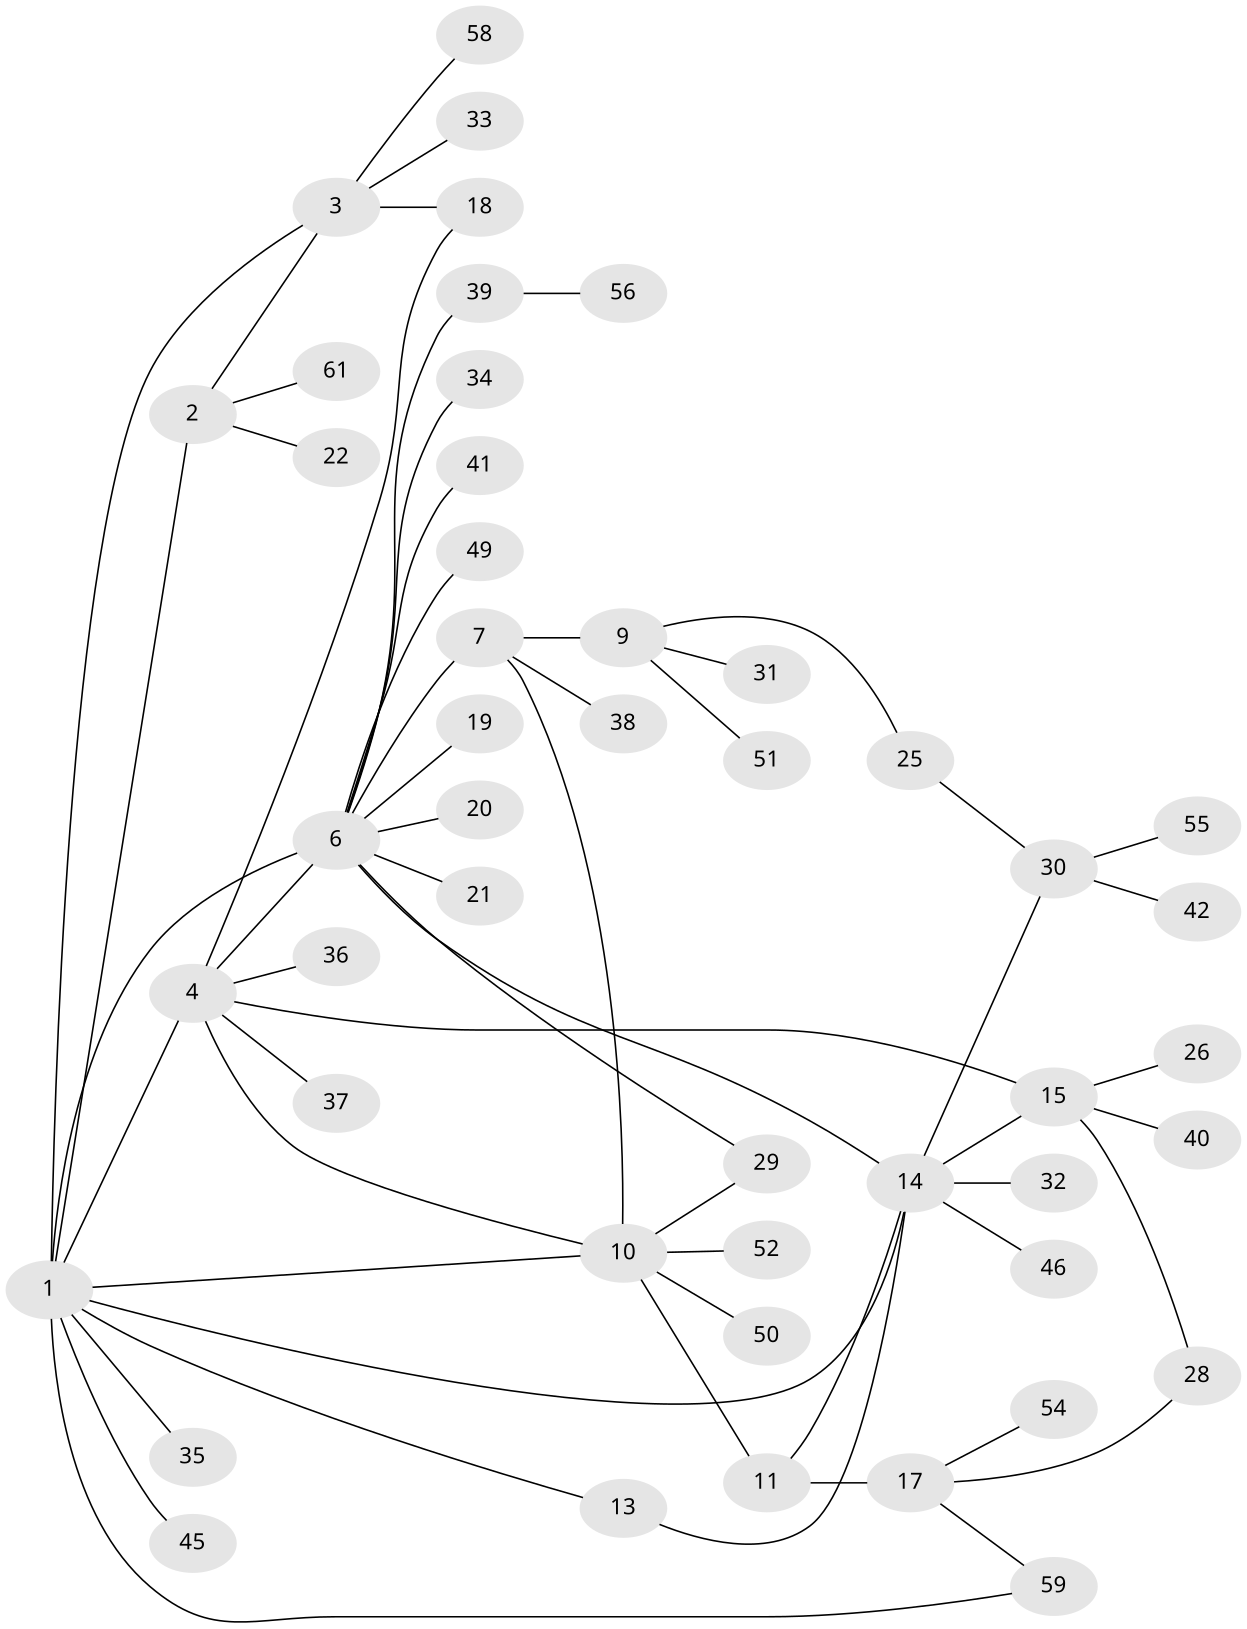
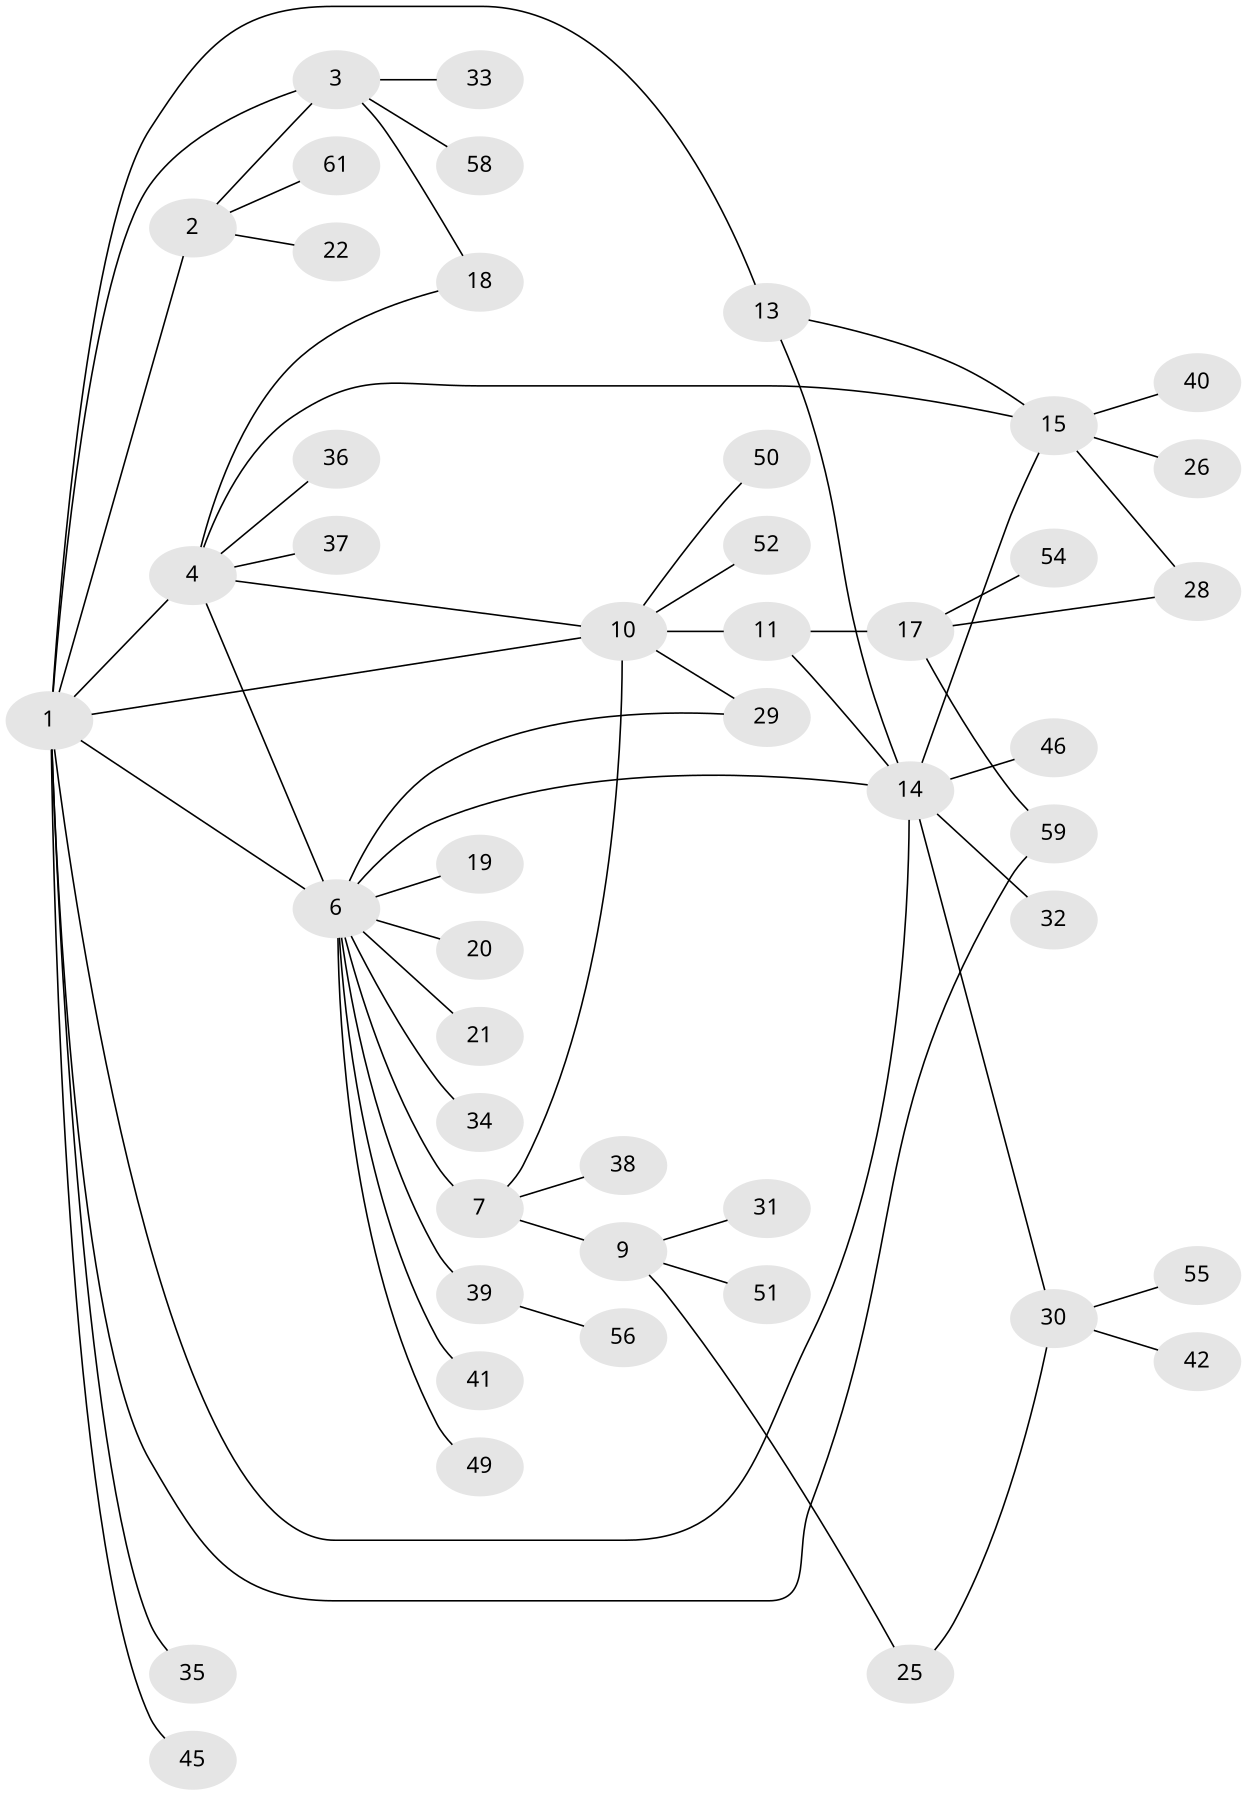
edge "13" -- "15": added
